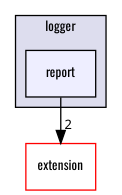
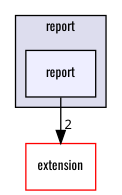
cluster "logger": label "logger" -> "report"
